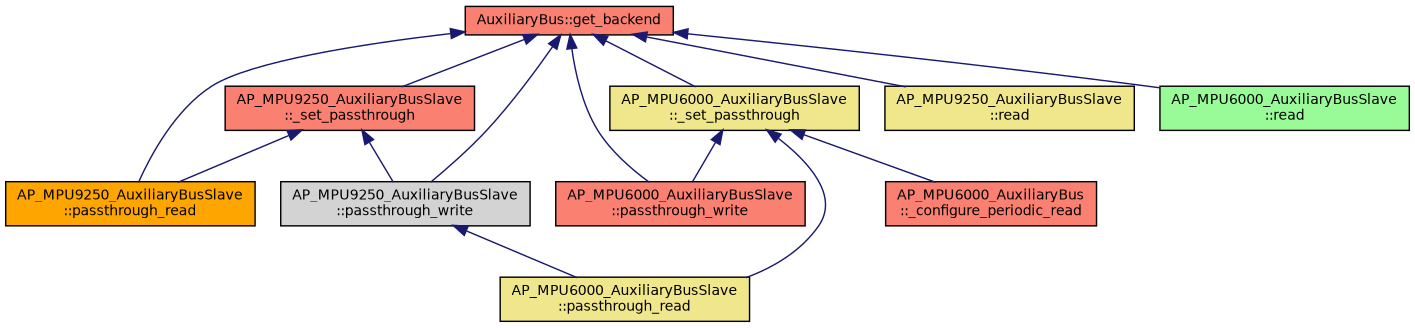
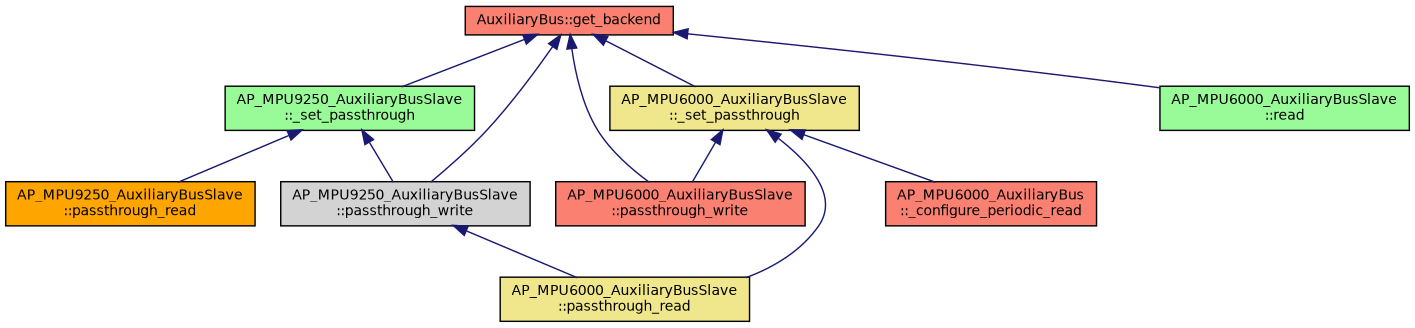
edge "AP_MPU9250_AuxiliaryBusSlave ::passthrough_read" -> "AuxiliaryBus::get_backend": removed
node "AP_MPU9250_AuxiliaryBusSlave ::_set_passthrough": fillcolor salmon -> palegreen
node "AP_MPU9250_AuxiliaryBusSlave ::read": removed
